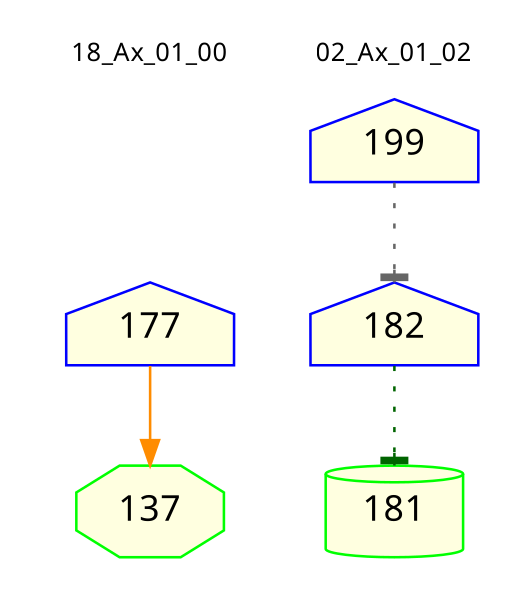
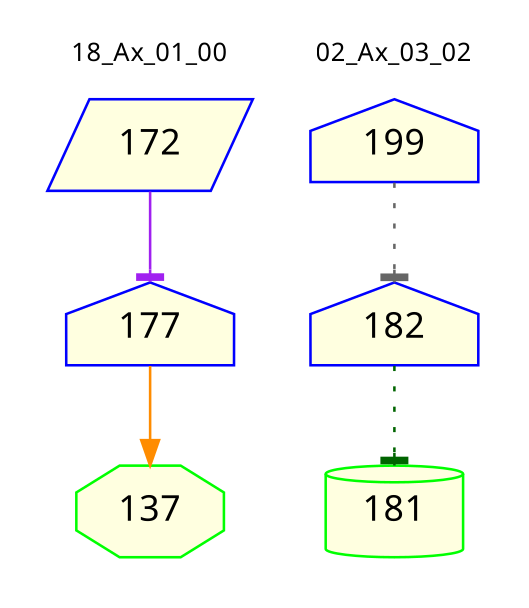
cluster "02_Ax_01_02": label "02_Ax_01_02" -> "02_Ax_03_02"
node "172": added
